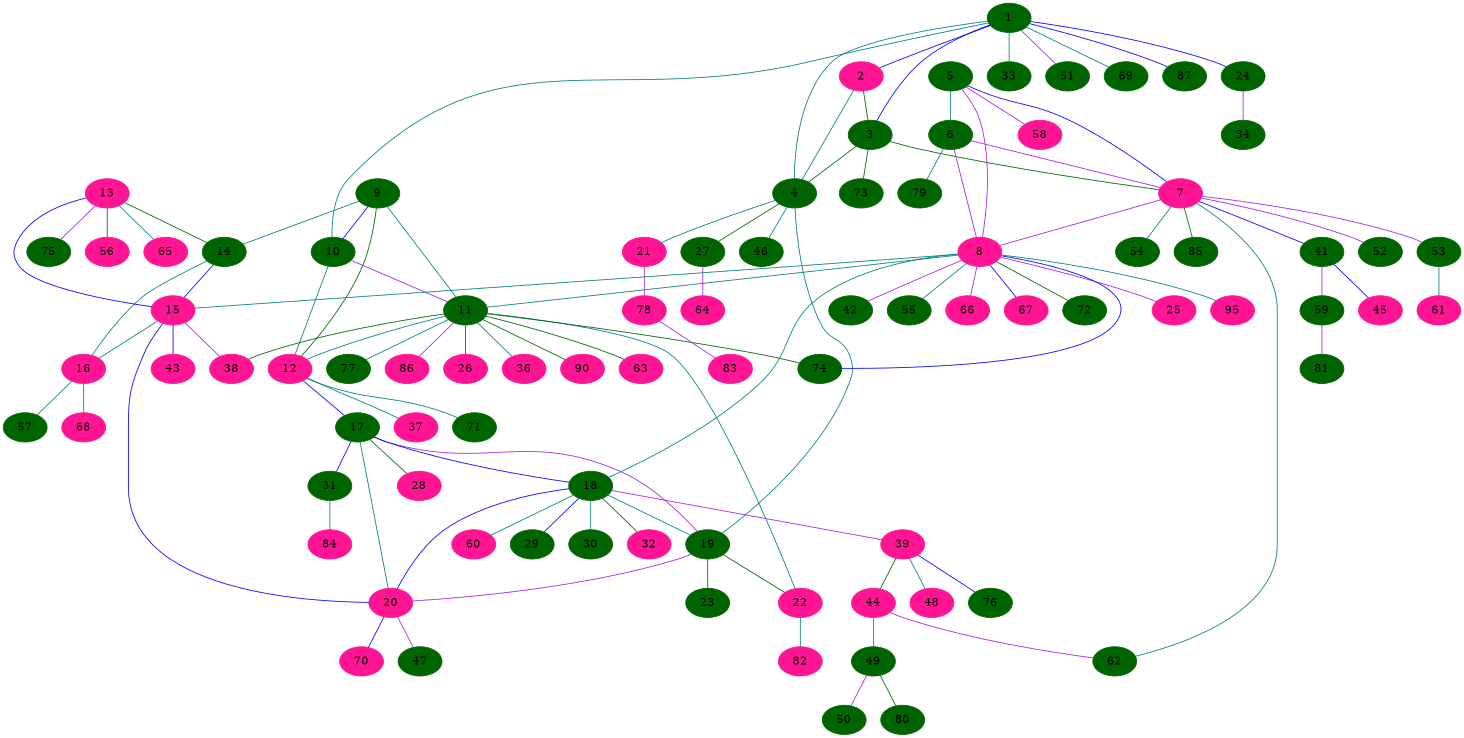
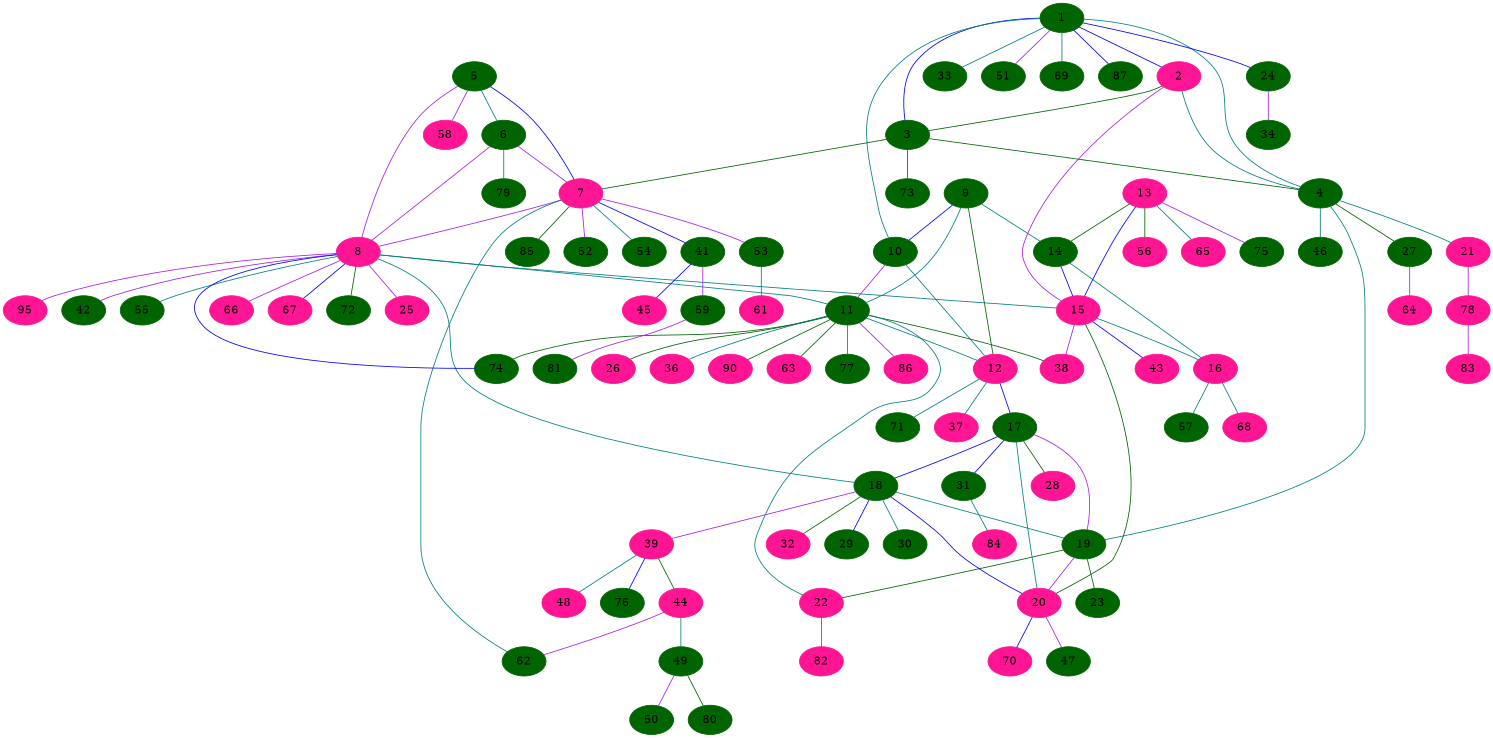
edge "2" -- "15": added
edge "8" -- "95": color teal -> purple
edge "15" -- "20": color blue -> darkgreen
node "60": removed
